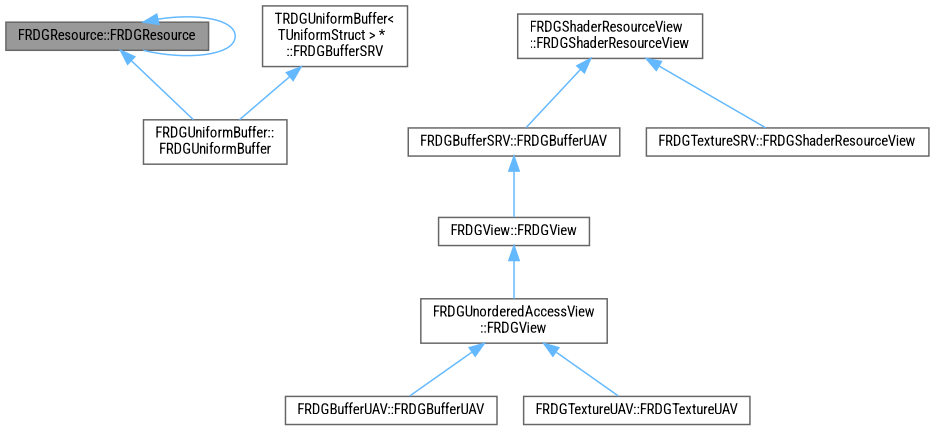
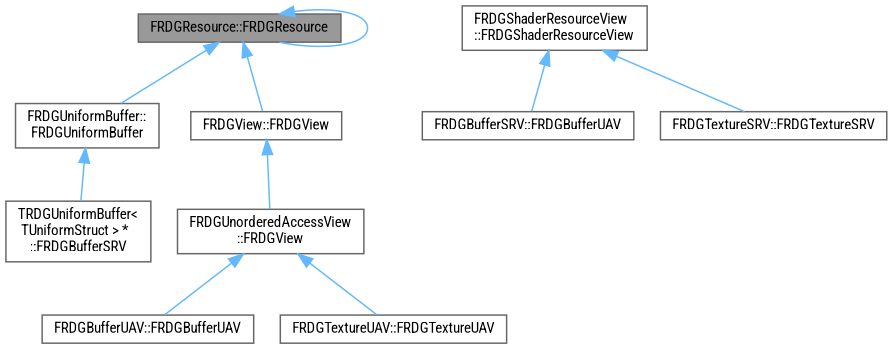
edge "FRDGUniformBuffer:: FRDGUniformBuffer" -> "TRDGUniformBuffer< TUniformStruct > * ::FRDGBufferSRV": reversed
node "FRDGTextureSRV::FRDGShaderResourceView": label "FRDGTextureSRV::FRDGShaderResourceView" -> "FRDGTextureSRV::FRDGTextureSRV"
edge "FRDGView::FRDGView" -> "FRDGBufferSRV::FRDGBufferUAV": now "FRDGView::FRDGView" -> "FRDGResource::FRDGResource"
